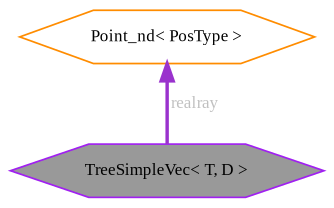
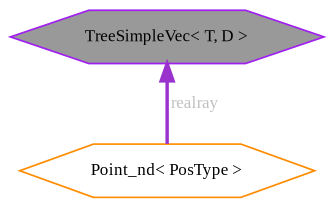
edge "TreeSimpleVec< T, D >" -> "Point_nd< PosType >": reversed
